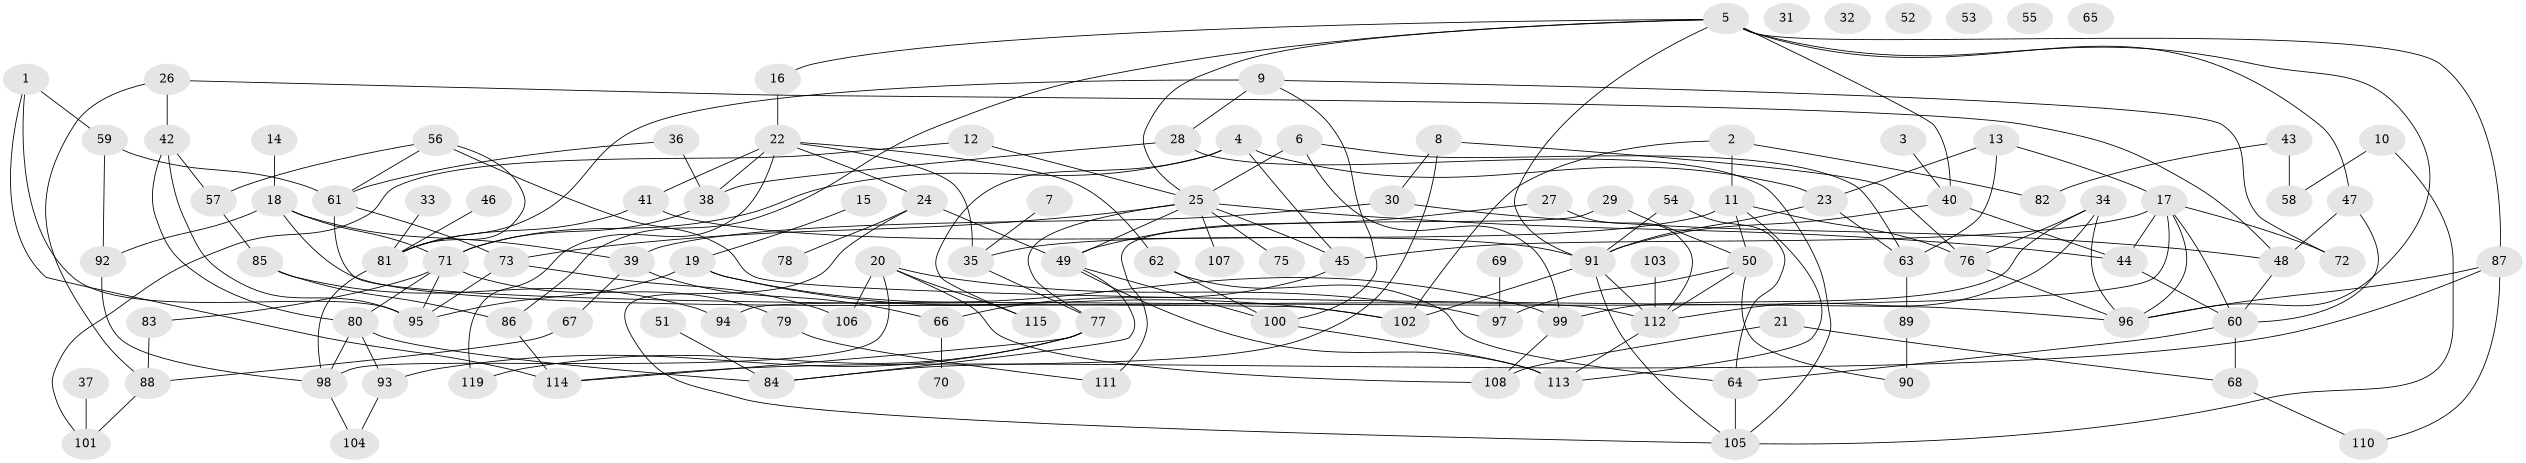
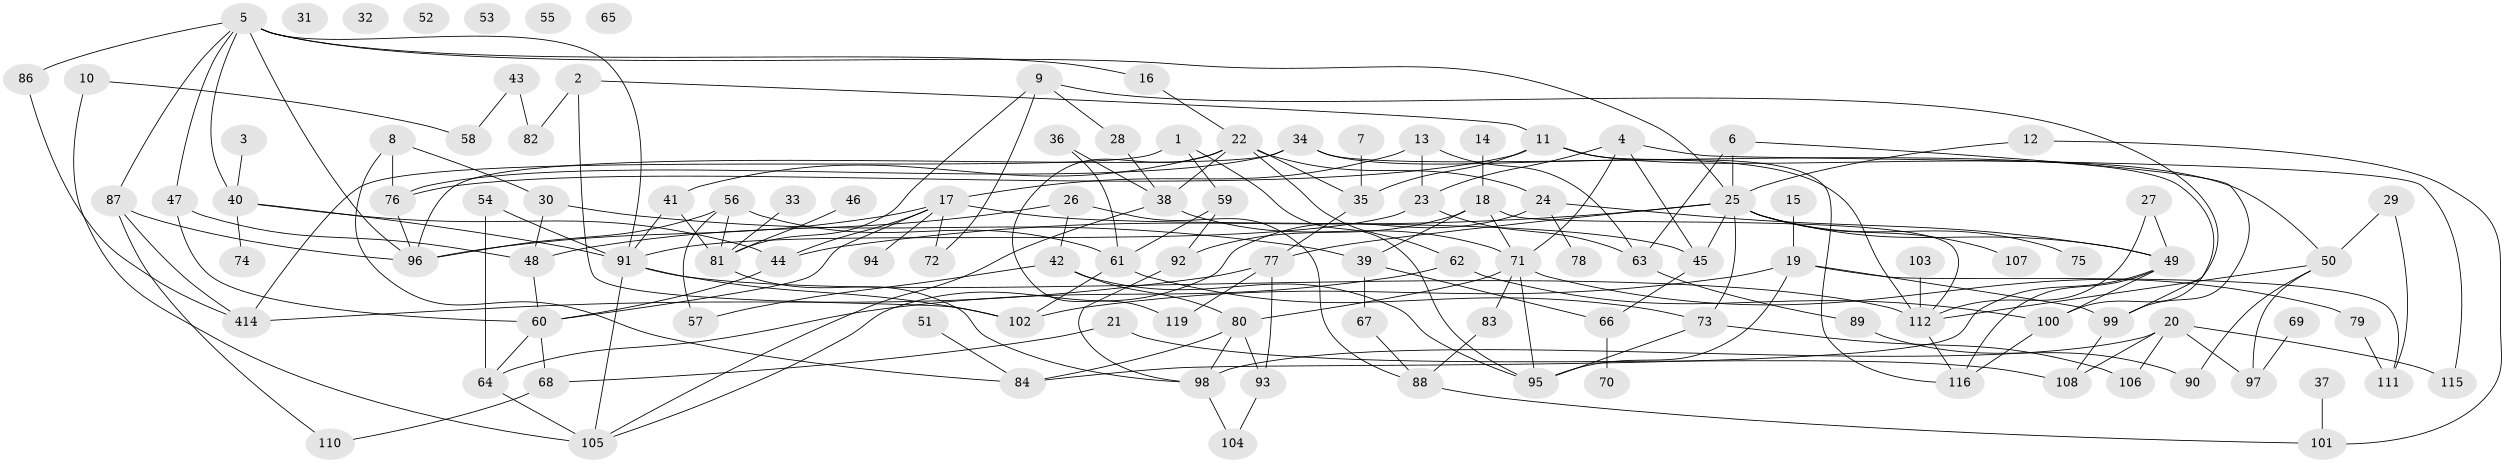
edge "28" -- "105": now "38" -- "105"
node "74": added
node "85": removed
edge "19" -- "111": added
node "114": label "114" -> "414"
node "113": label "113" -> "116"
